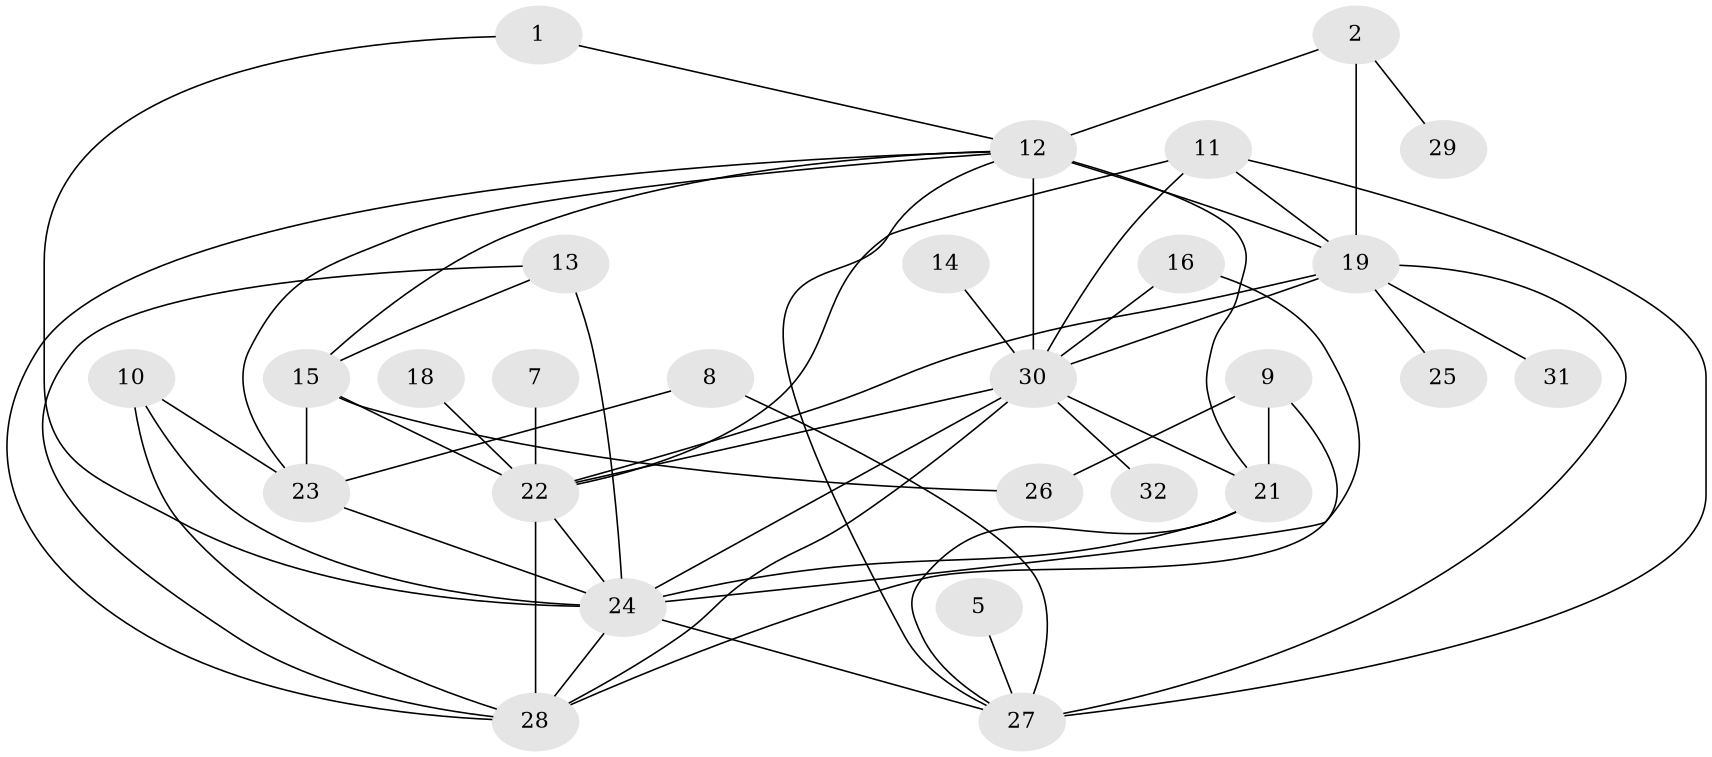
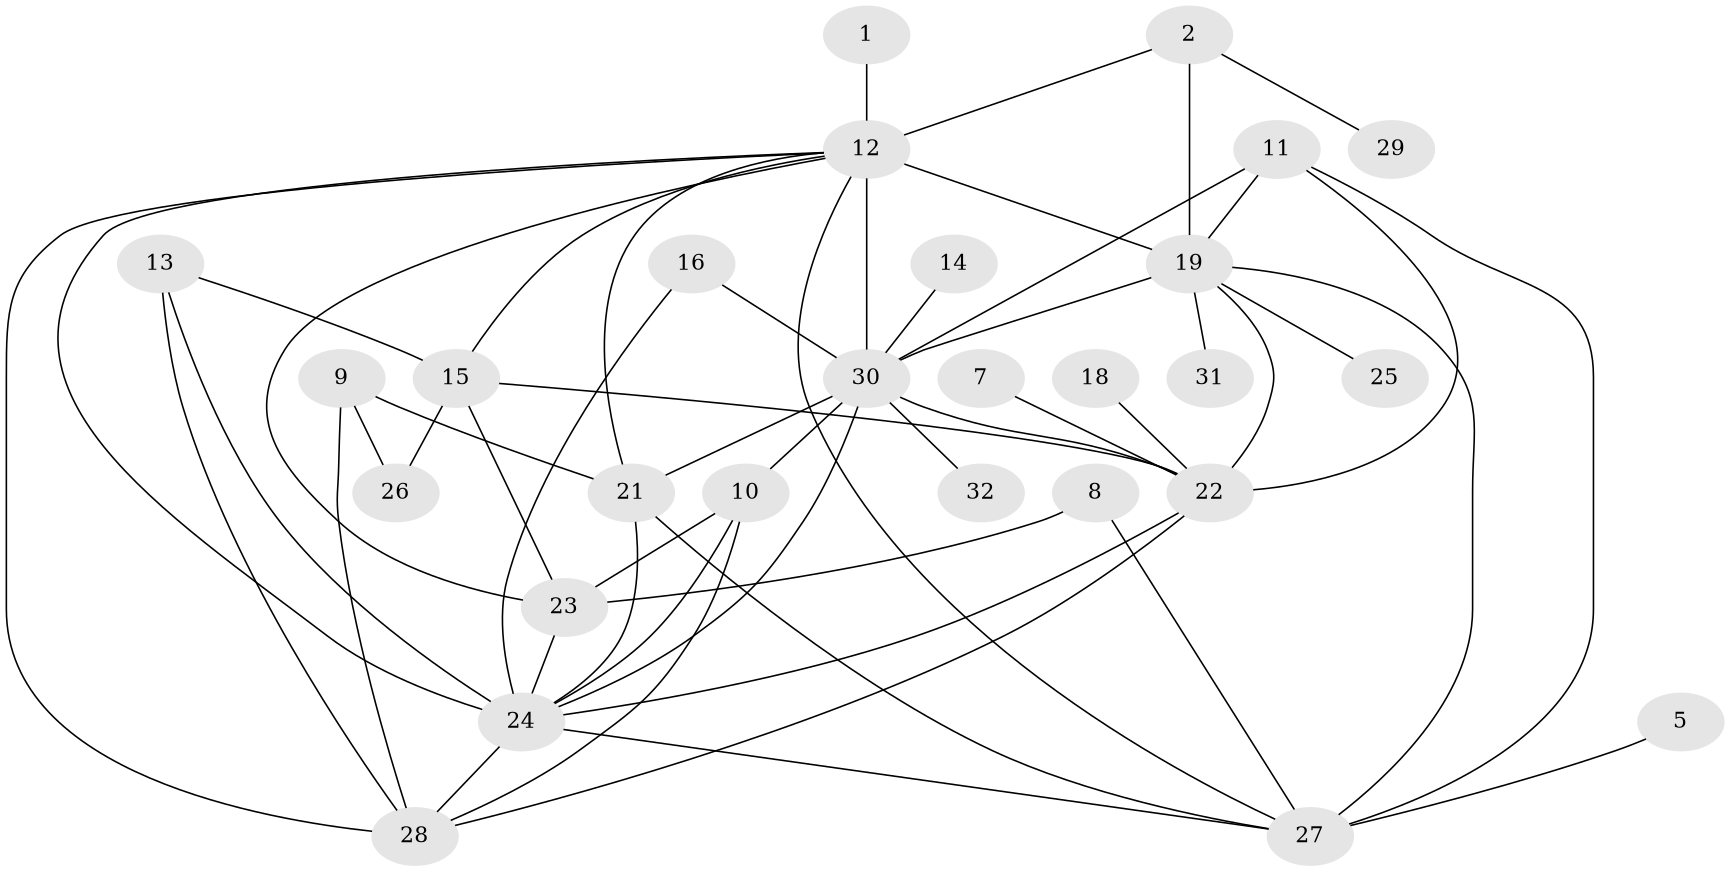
edge "1" -- "24": now "12" -- "24"
edge "30" -- "28": now "30" -- "10"
